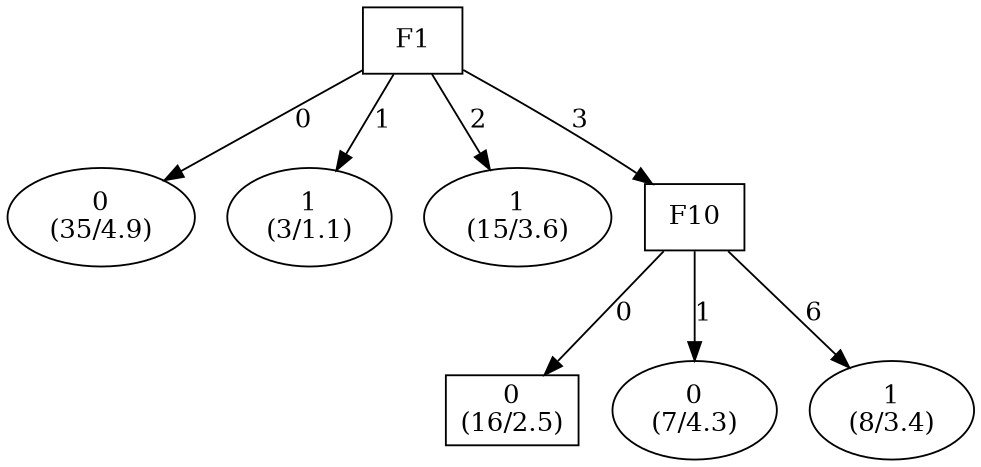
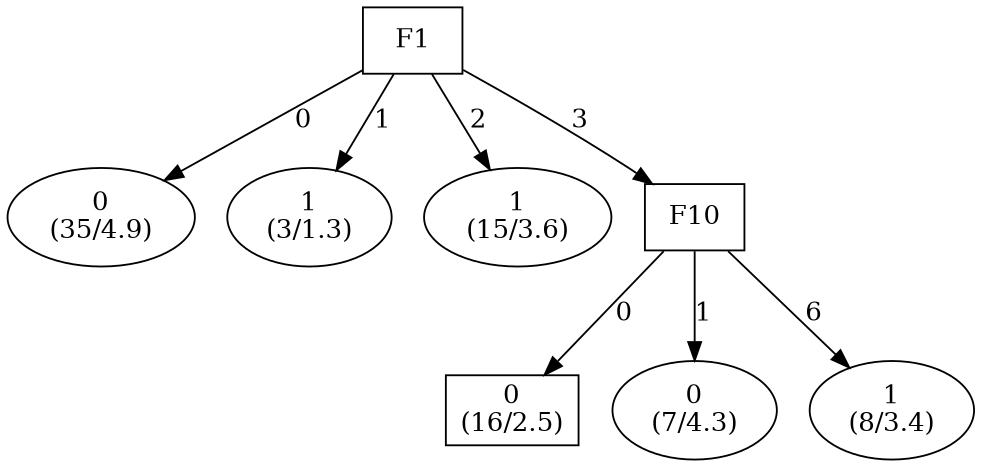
node "1 (3/1.1)": label "1 (3/1.1)" -> "1 (3/1.3)"
